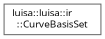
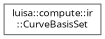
node "luisa::luisa::ir ::CurveBasisSet": label "luisa::luisa::ir ::CurveBasisSet" -> "luisa::compute::ir ::CurveBasisSet"
